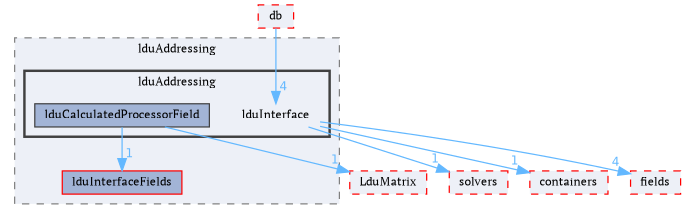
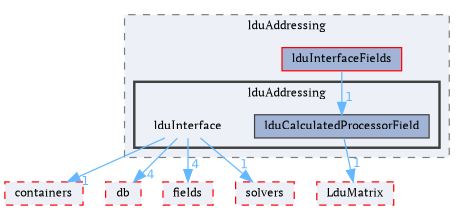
edge "db" -> "lduInterface": reversed
edge "lduCalculatedProcessorField" -> "lduInterfaceFields": reversed
